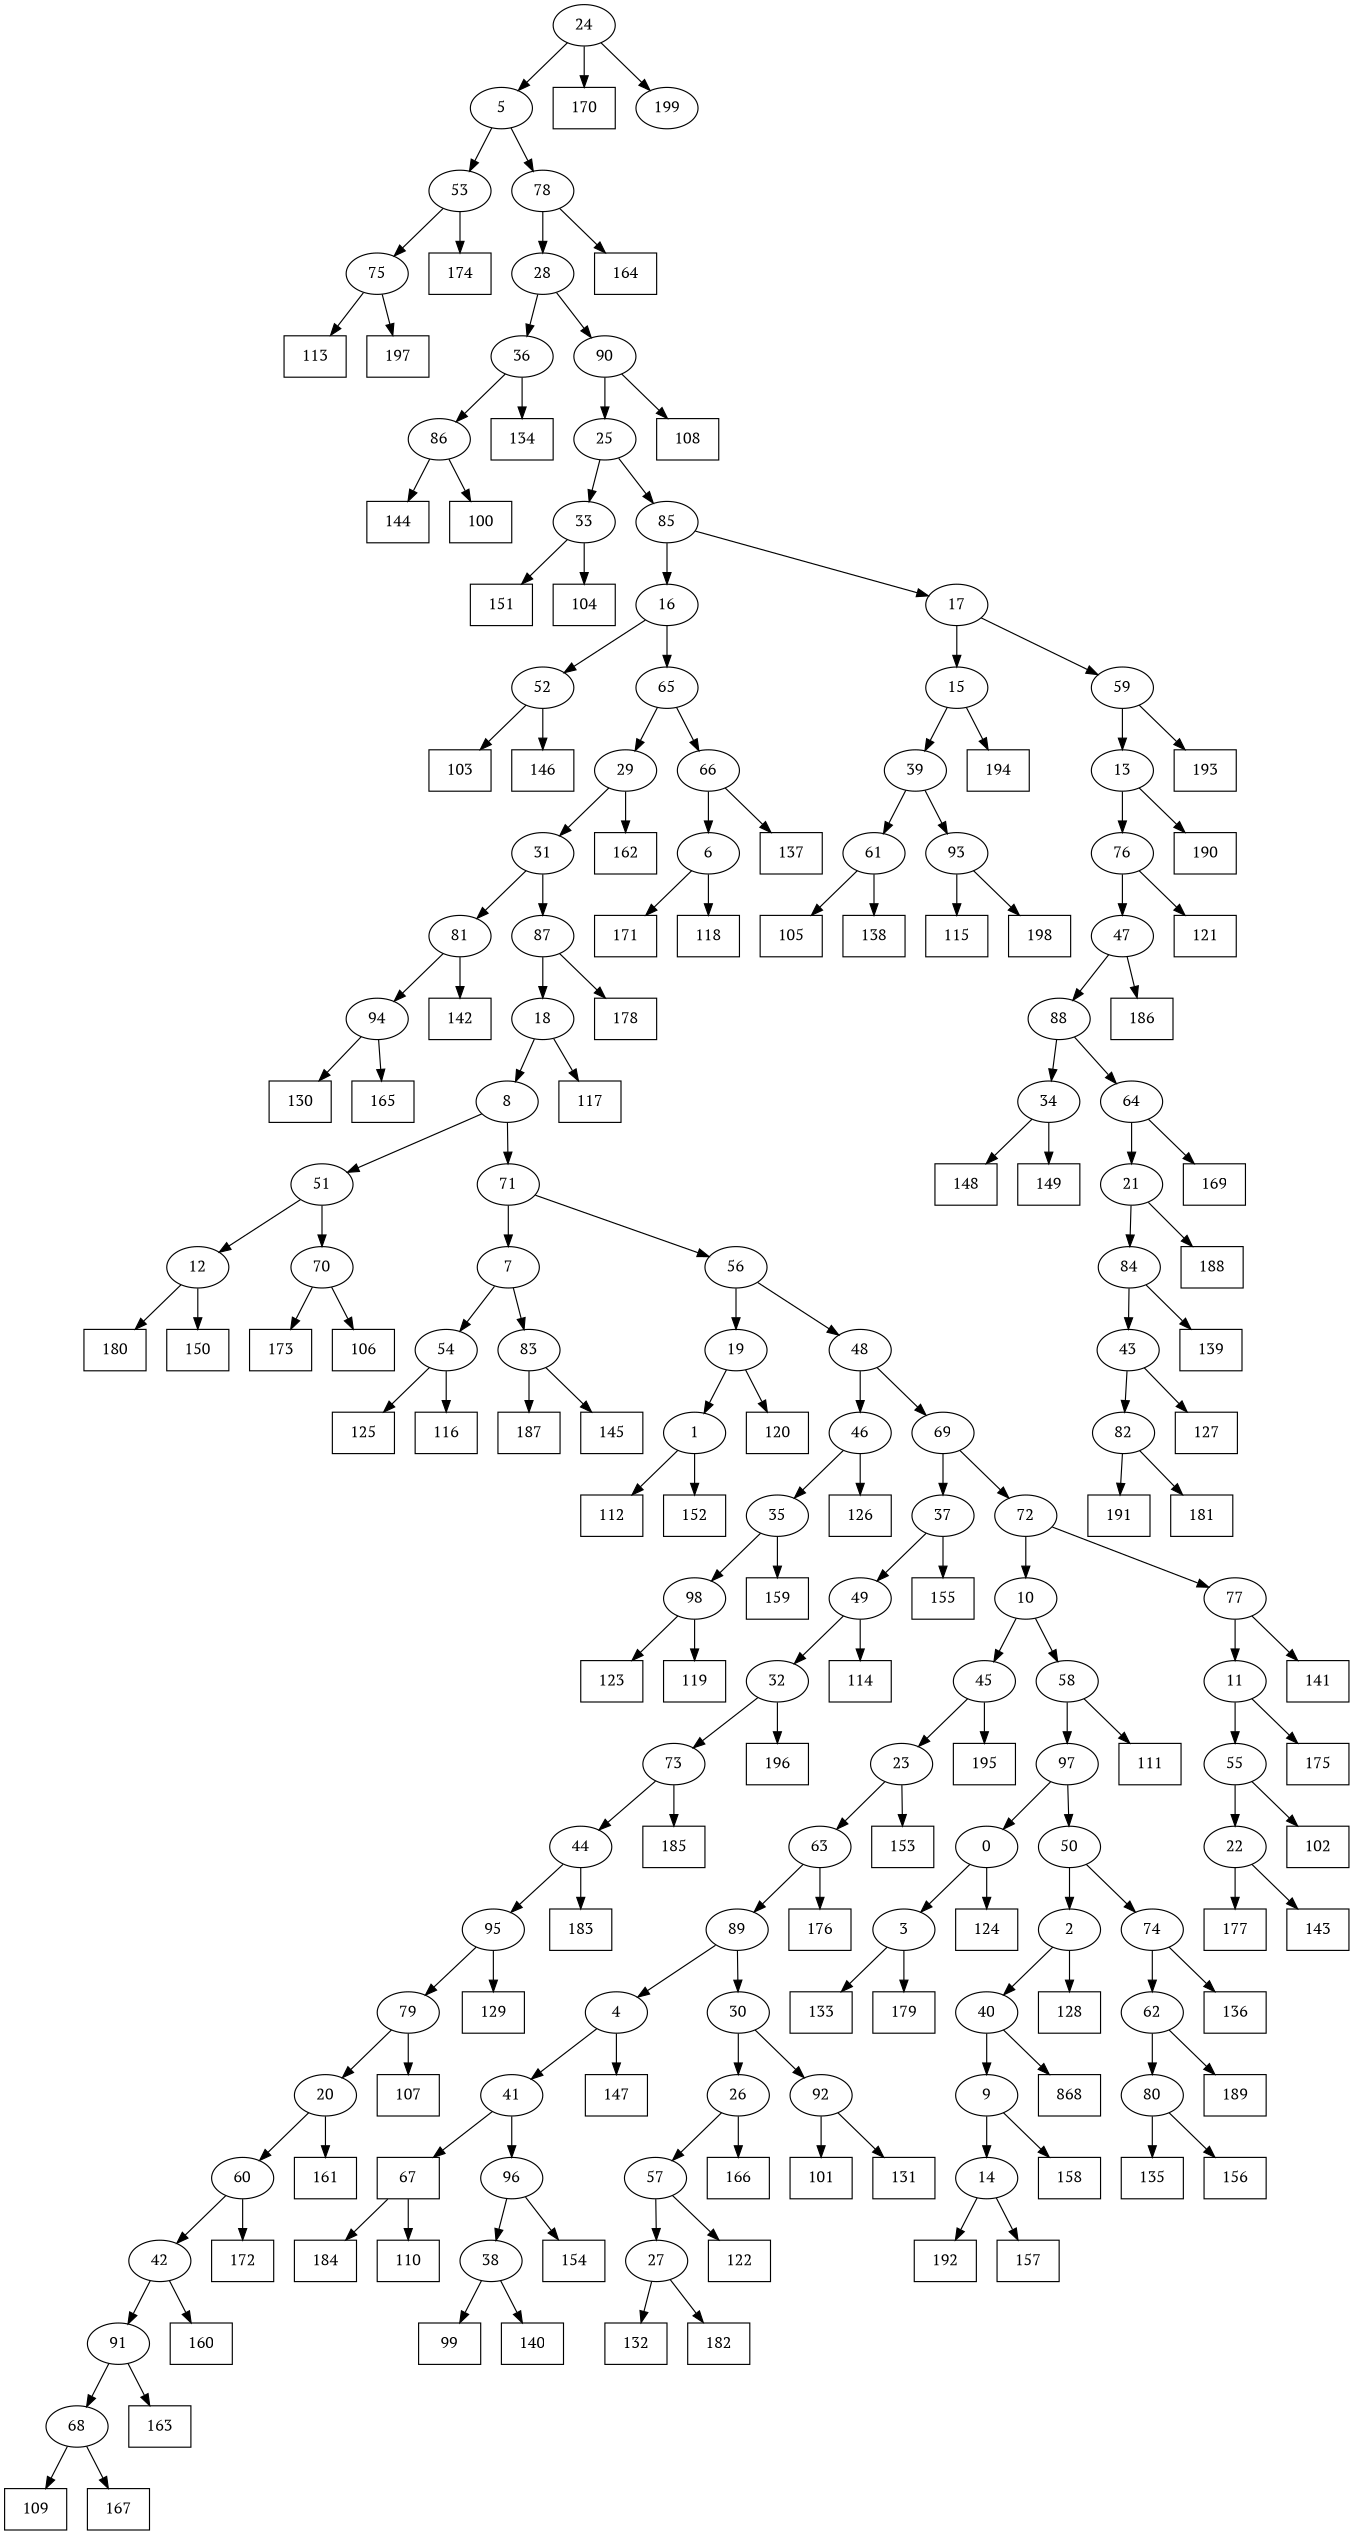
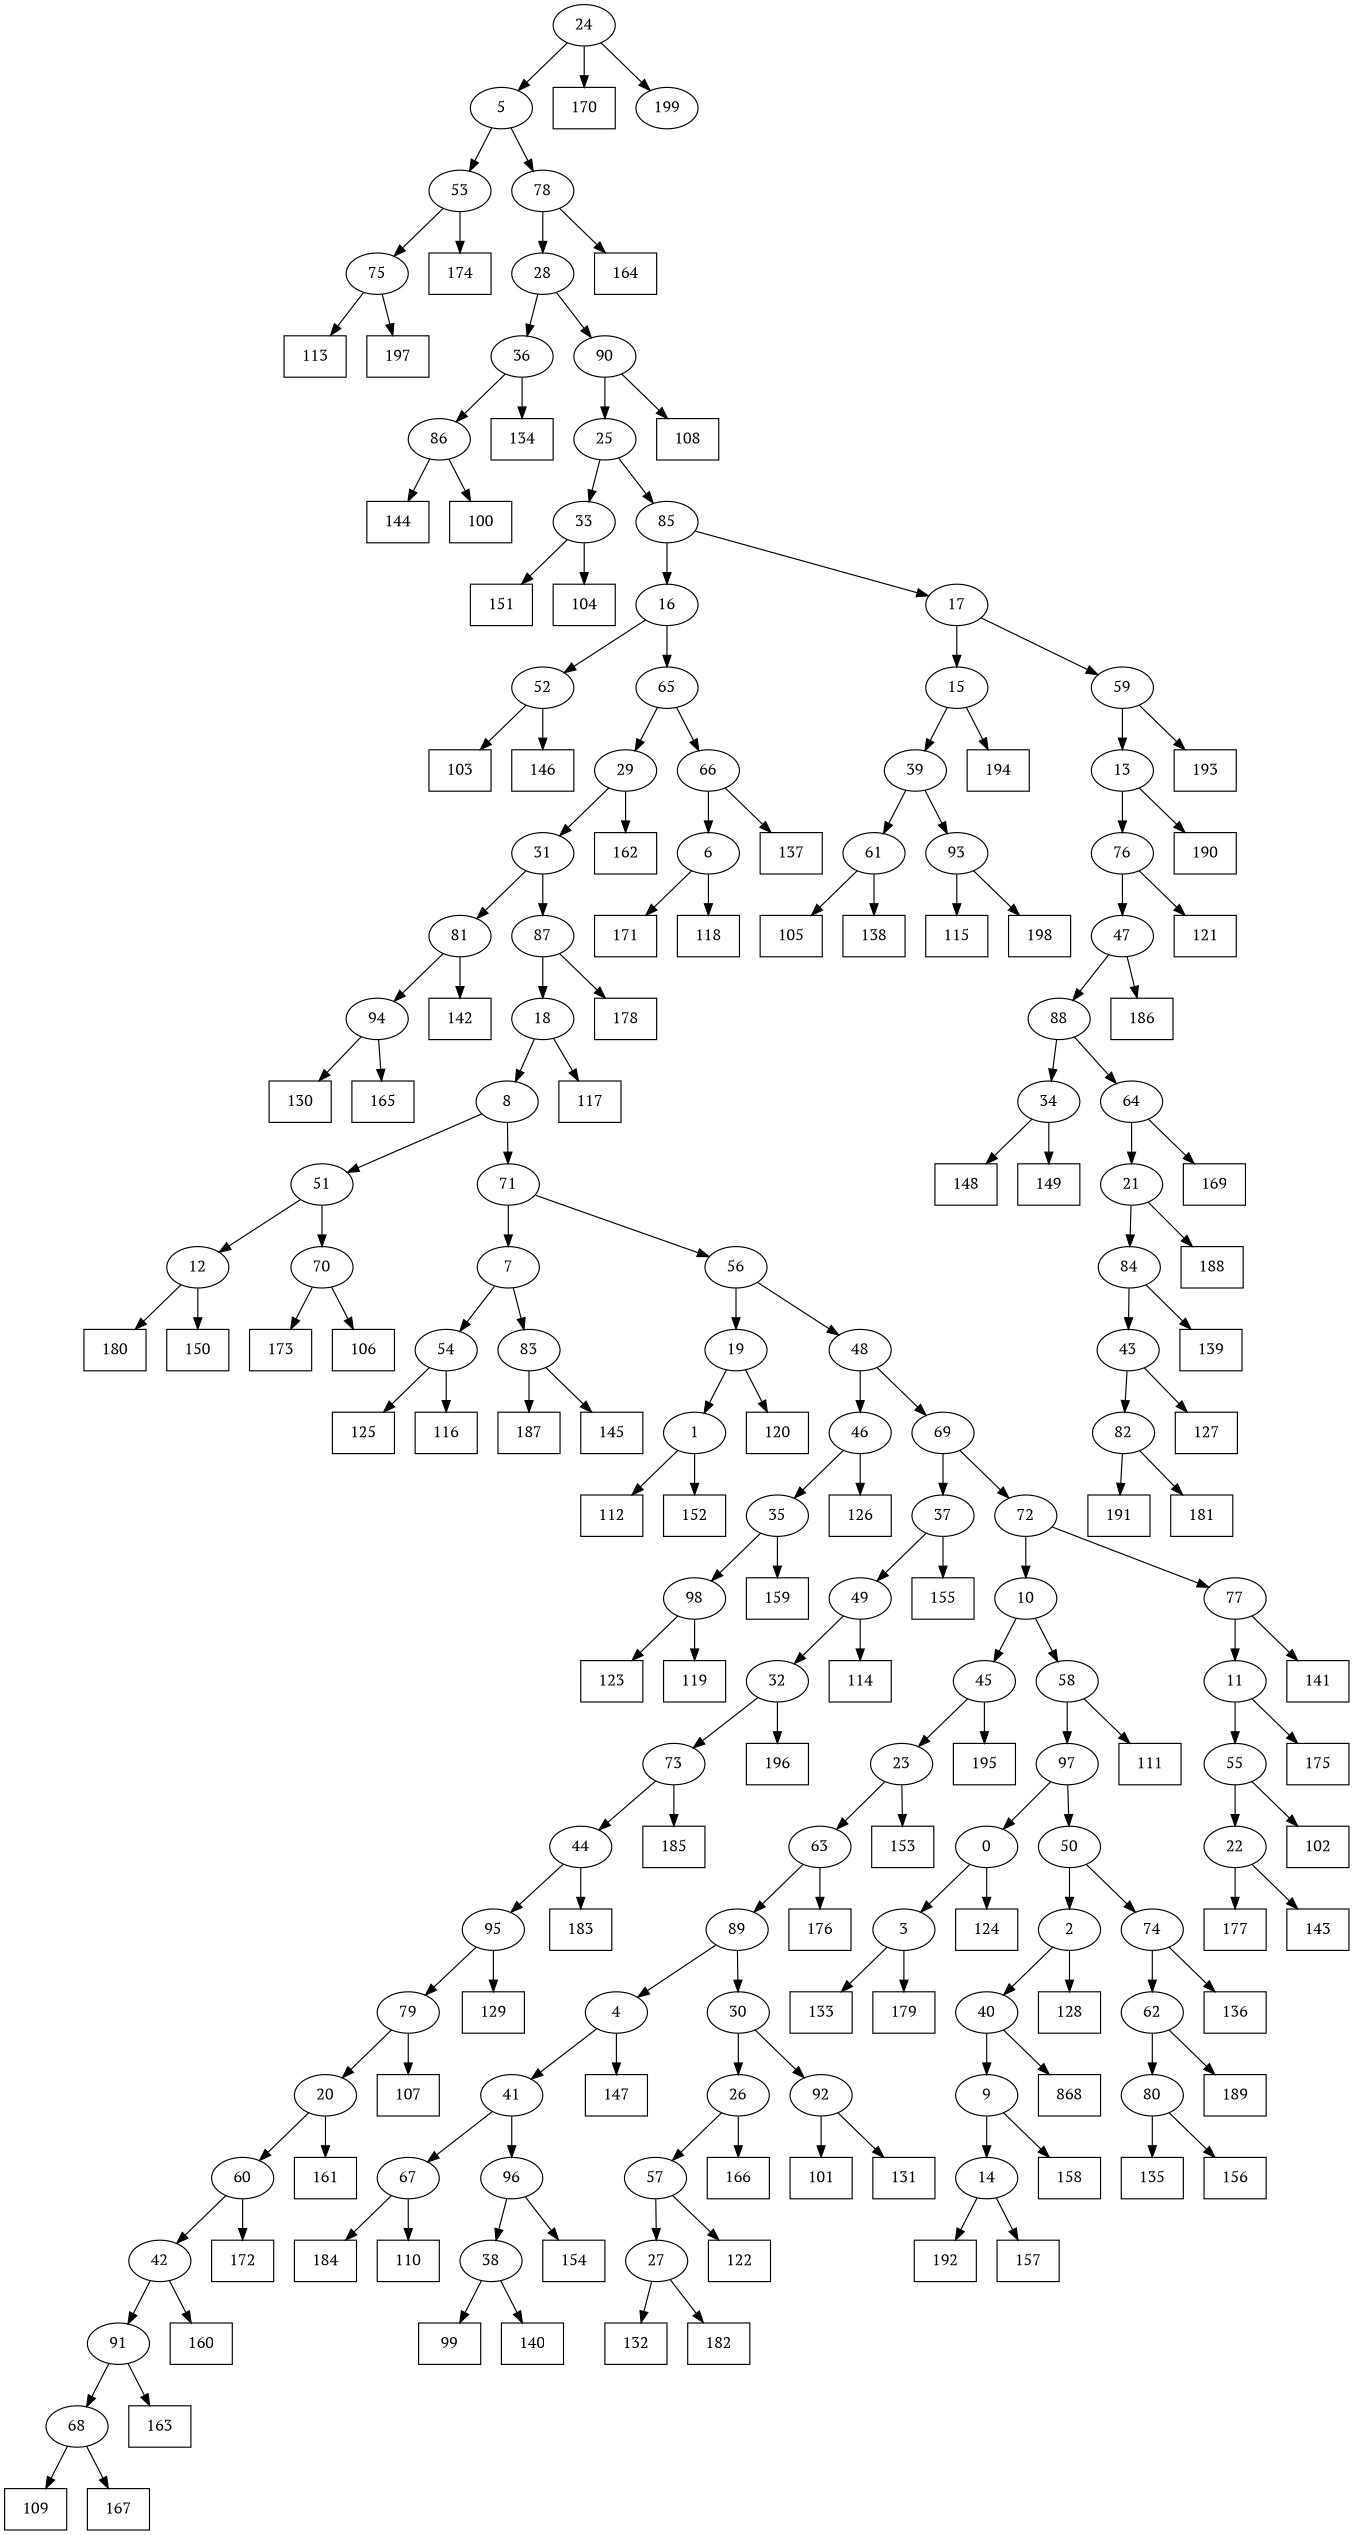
node "67": shape box -> ellipse
